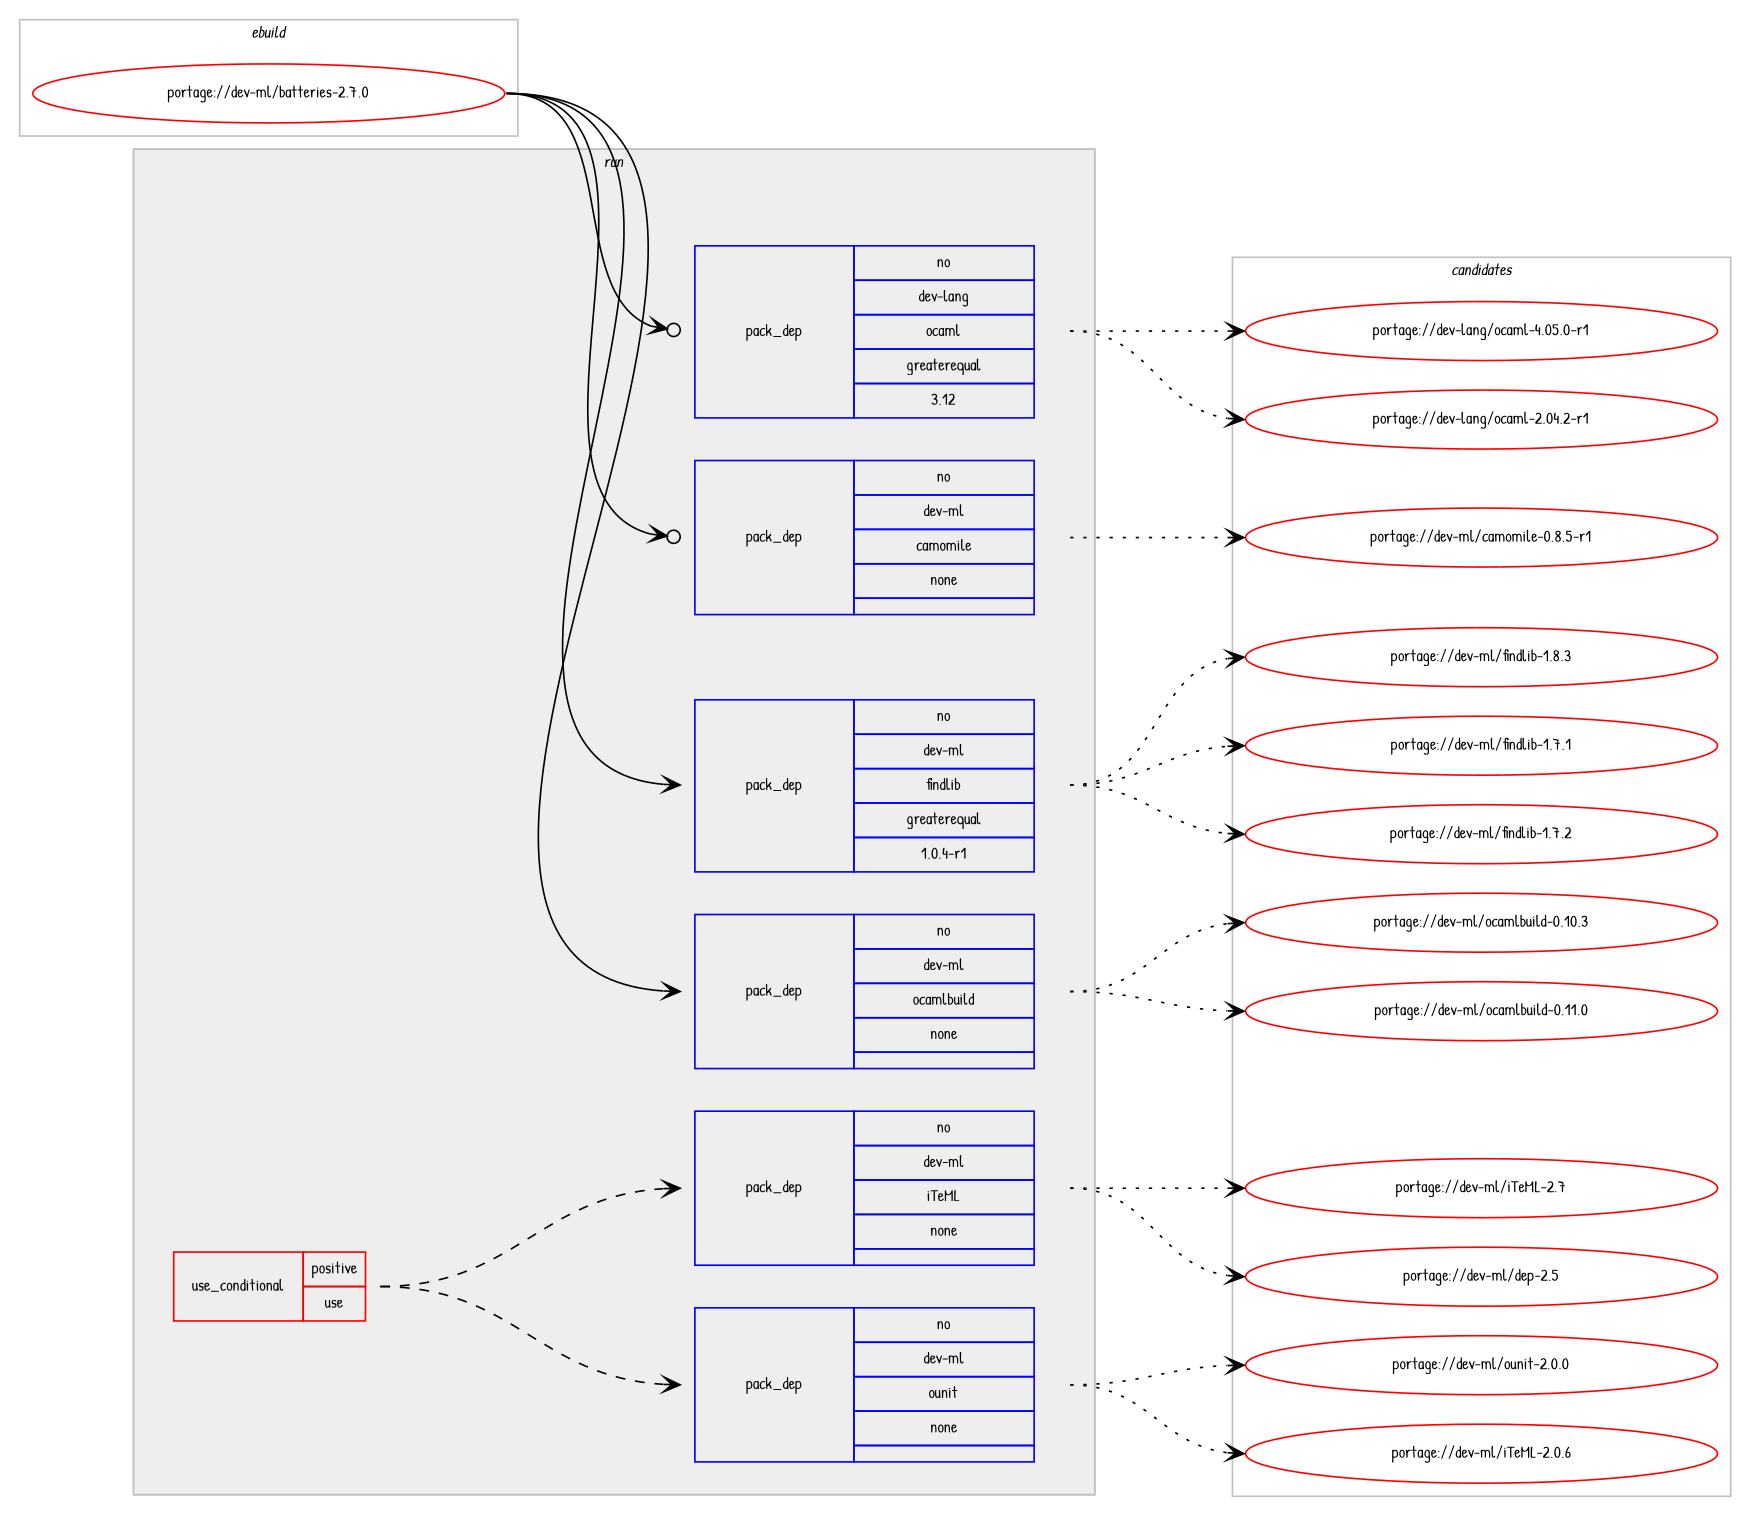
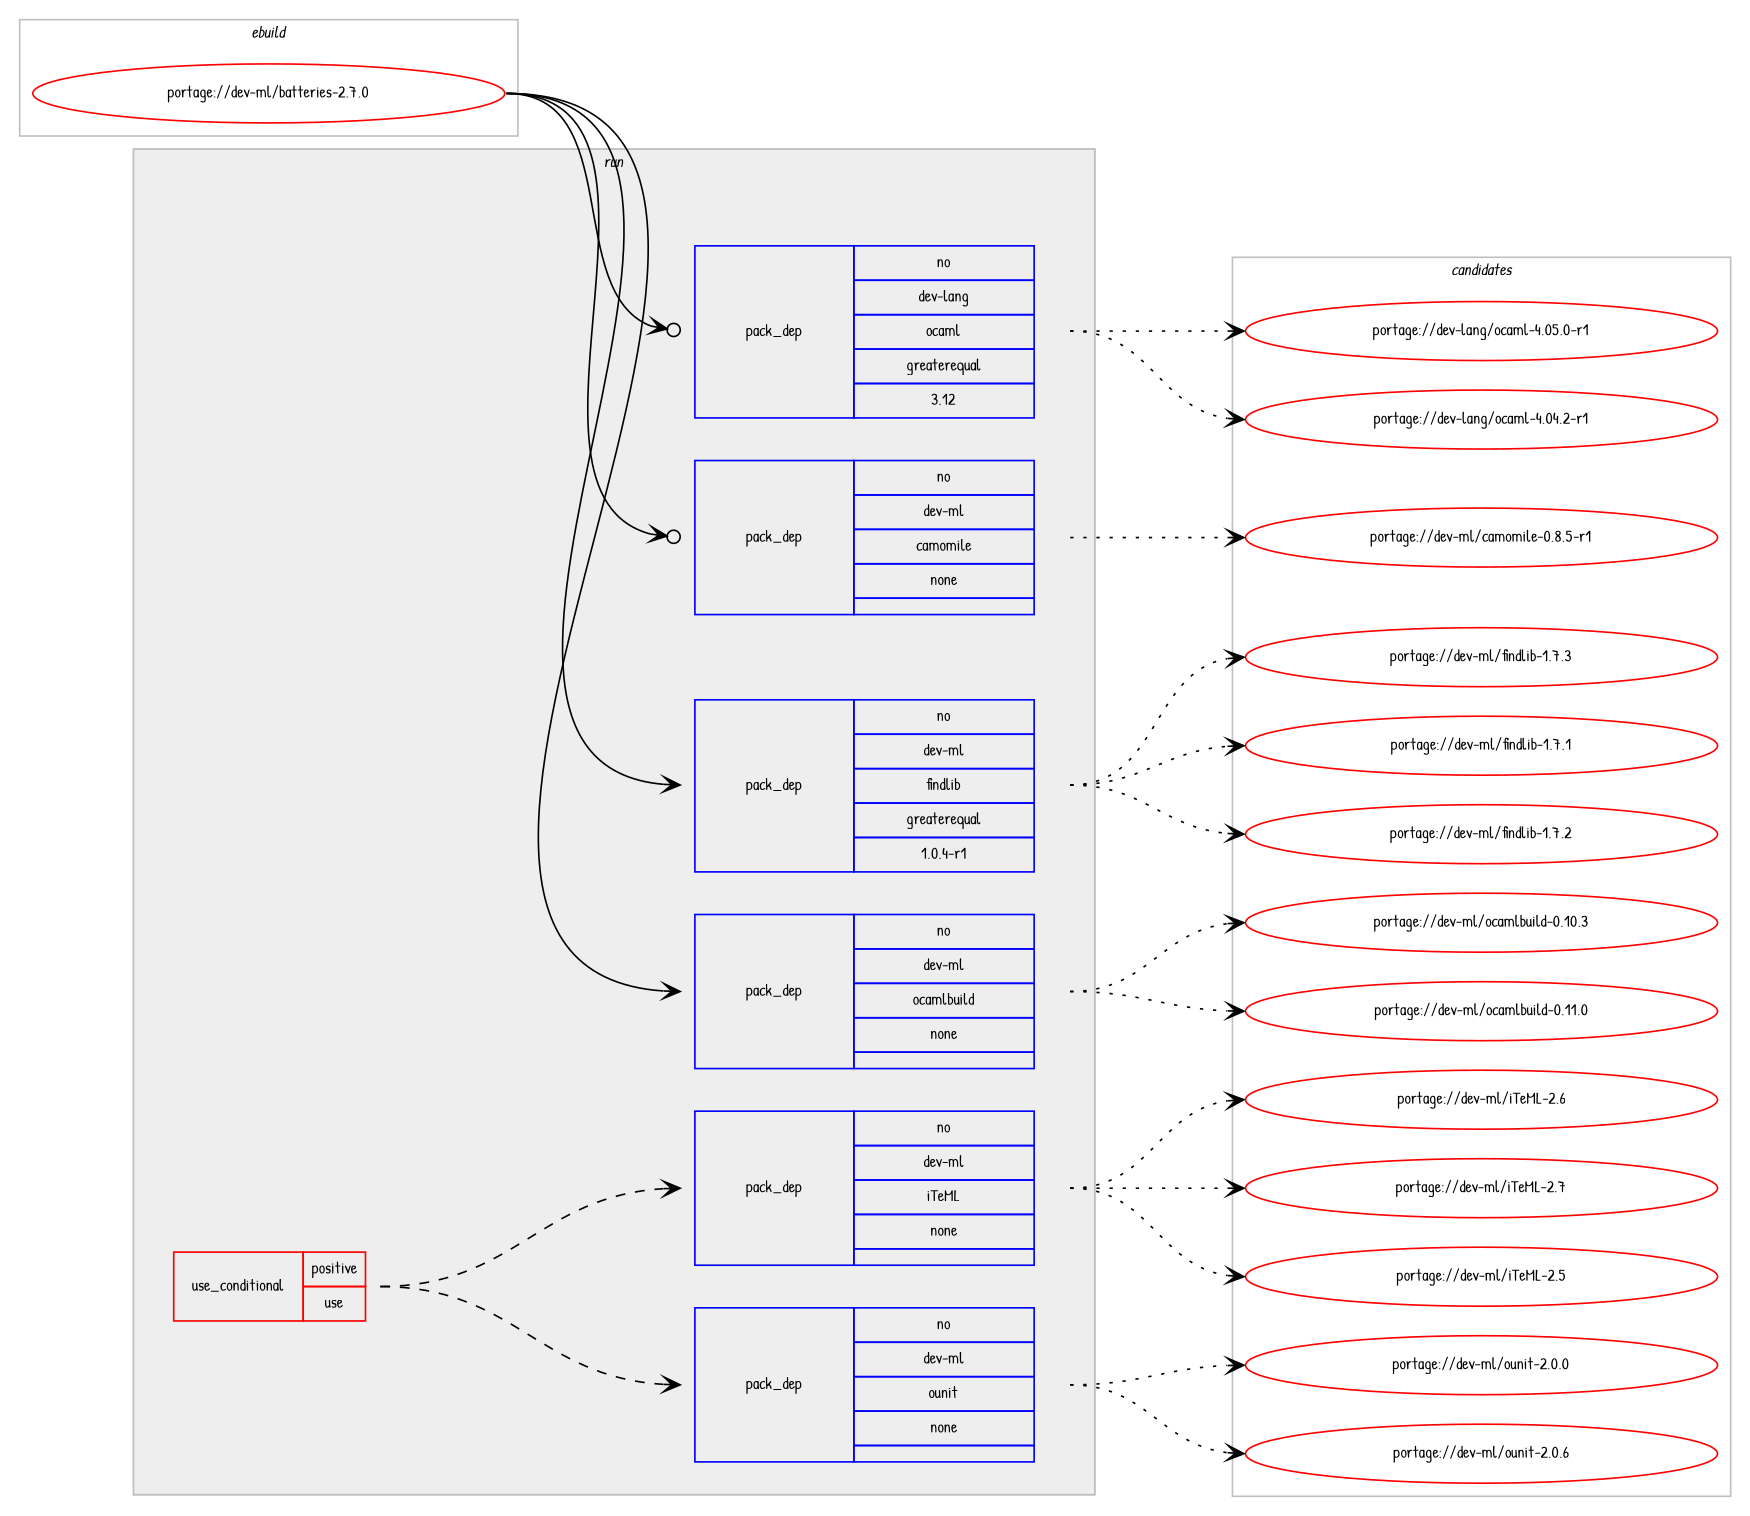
node "portage://dev-lang/ocaml-2.04.2-r1": label "portage://dev-lang/ocaml-2.04.2-r1" -> "portage://dev-lang/ocaml-4.04.2-r1"
node "portage://dev-ml/findlib-1.8.3": label "portage://dev-ml/findlib-1.8.3" -> "portage://dev-ml/findlib-1.7.3"
node "portage://dev-ml/iTeML-2.6": added
node "portage://dev-ml/dep-2.5": label "portage://dev-ml/dep-2.5" -> "portage://dev-ml/iTeML-2.5"
node "portage://dev-ml/iTeML-2.0.6": label "portage://dev-ml/iTeML-2.0.6" -> "portage://dev-ml/ounit-2.0.6"
